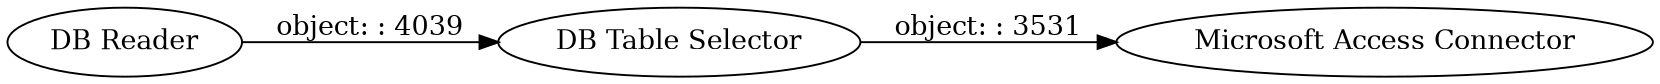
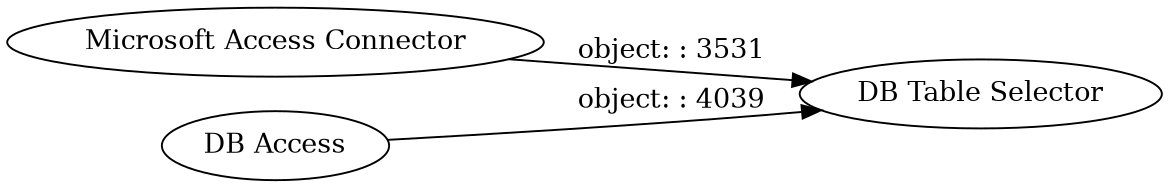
node "DB Reader": label "DB Reader" -> "DB Access"
edge "DB Table Selector" -> "Microsoft Access Connector": reversed
